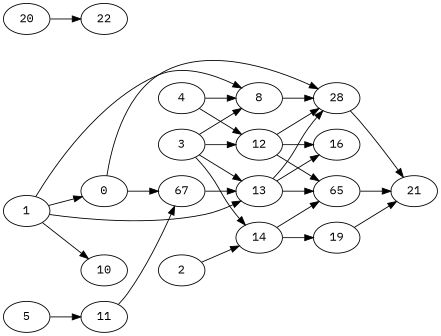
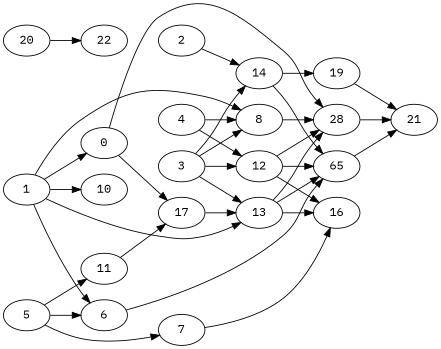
node "67": label "67" -> "17"
node "6": added
node "7": added
